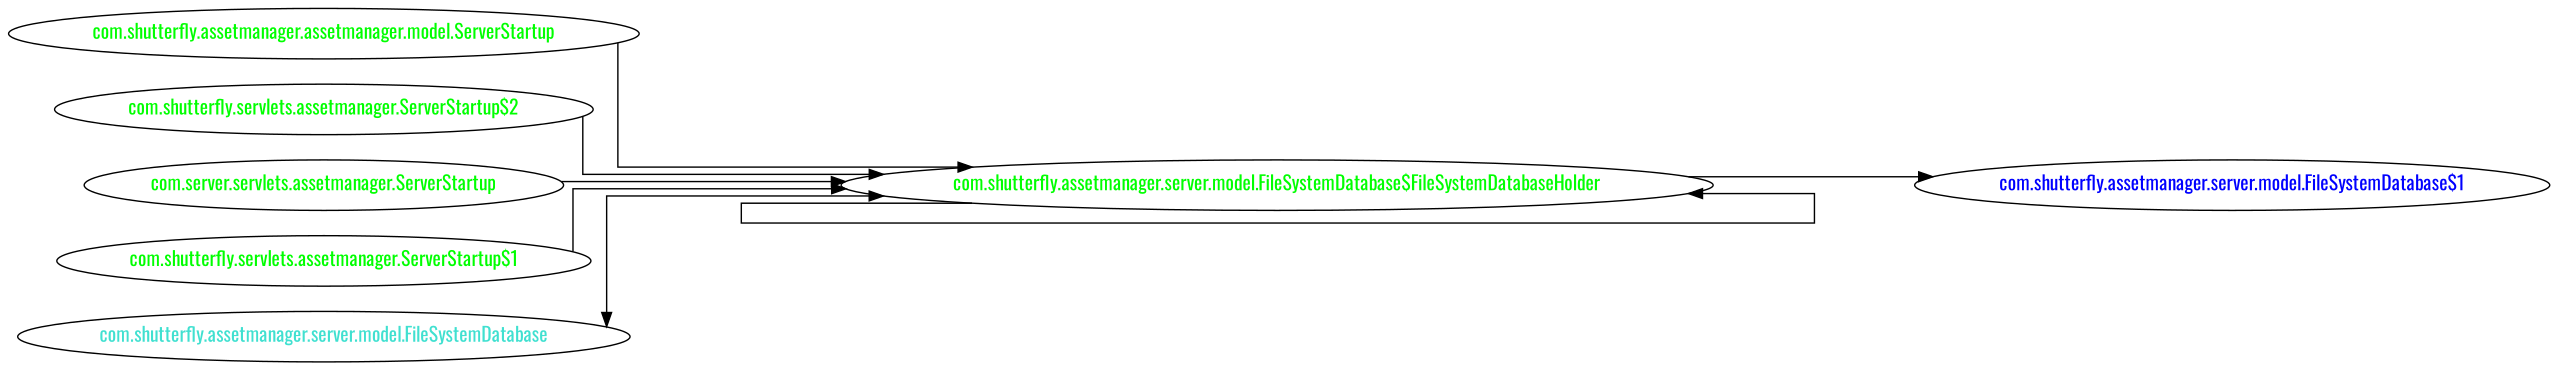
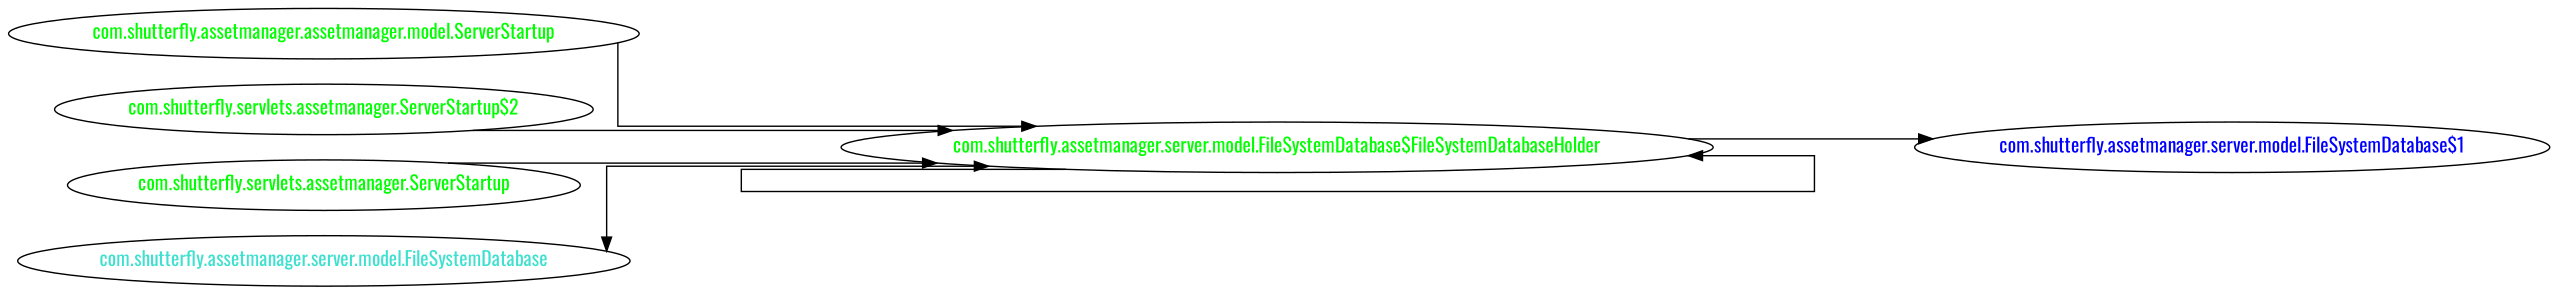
node "com.server.servlets.assetmanager.ServerStartup": label "com.server.servlets.assetmanager.ServerStartup" -> "com.shutterfly.servlets.assetmanager.ServerStartup"
node "com.shutterfly.servlets.assetmanager.ServerStartup$1": removed
